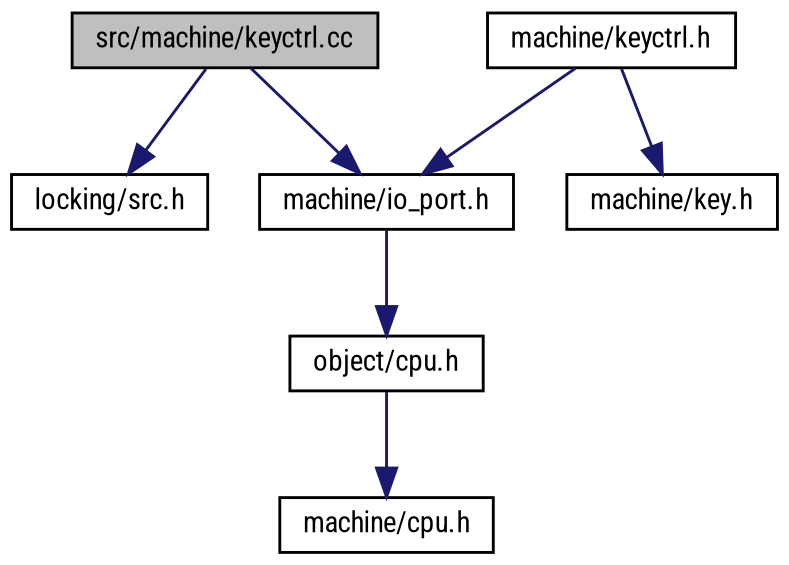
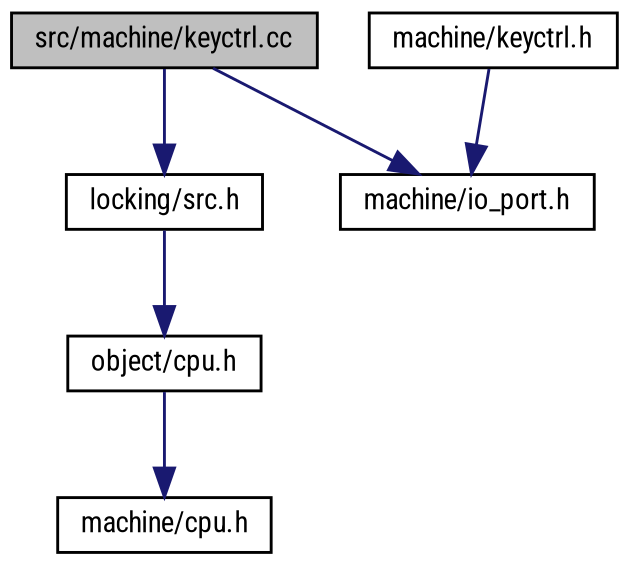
node "machine/key.h": removed
edge "machine/io_port.h" -> "object/cpu.h": now "locking/src.h" -> "object/cpu.h"
